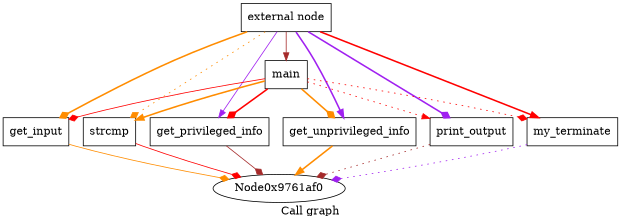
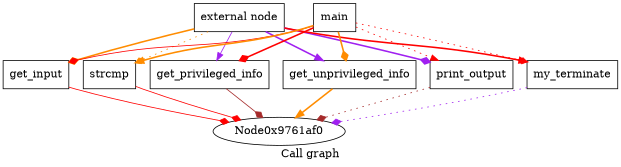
edge "external node" -> "main": removed
edge "get_input" -> "Node0x9761af0": color darkorange -> red
